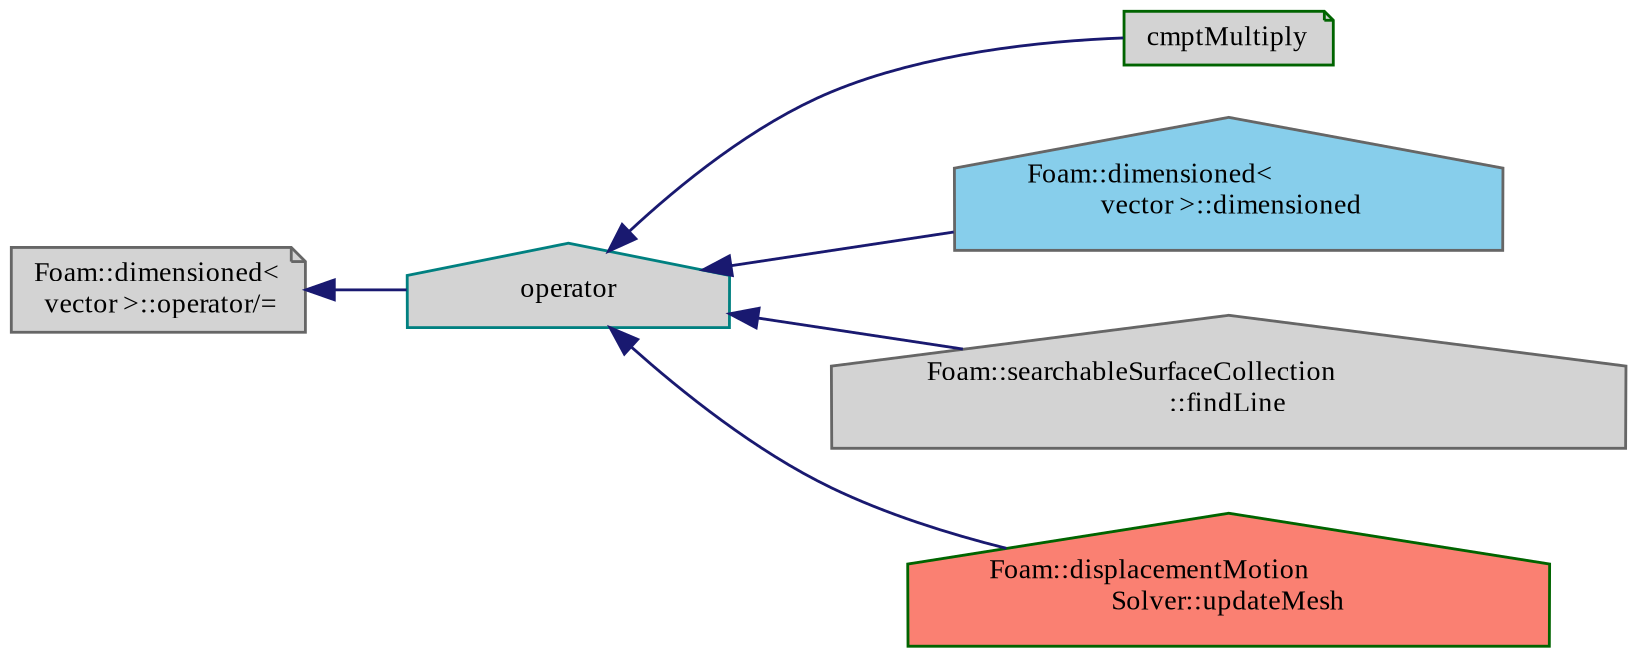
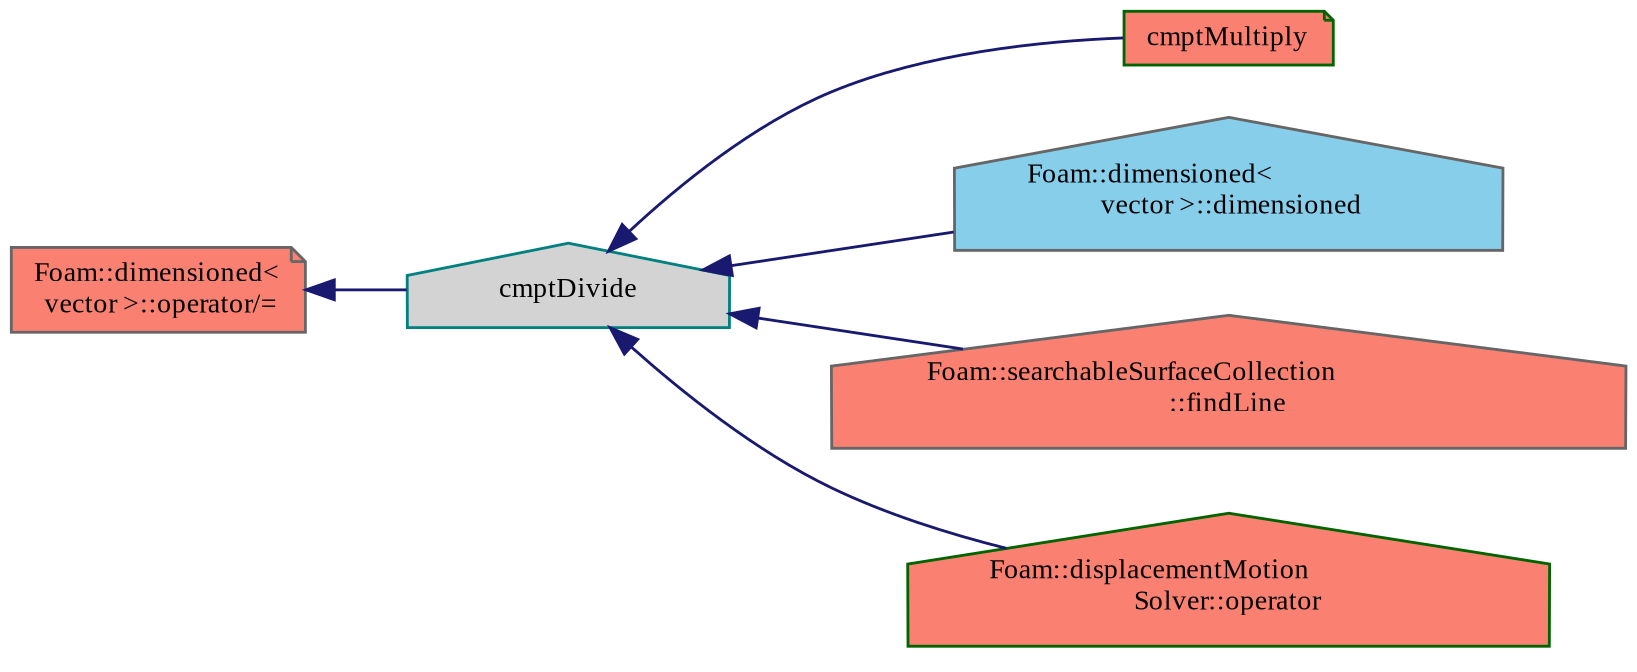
node "cmptMultiply": fillcolor lightgrey -> salmon
node "Foam::dimensioned< vector >::operator/=": fillcolor lightgrey -> salmon
node "operator": label "operator" -> "cmptDivide"
node "Foam::searchableSurfaceCollection ::findLine": fillcolor lightgrey -> salmon
node "Foam::displacementMotion Solver::updateMesh": label "Foam::displacementMotion Solver::updateMesh" -> "Foam::displacementMotion Solver::operator"
